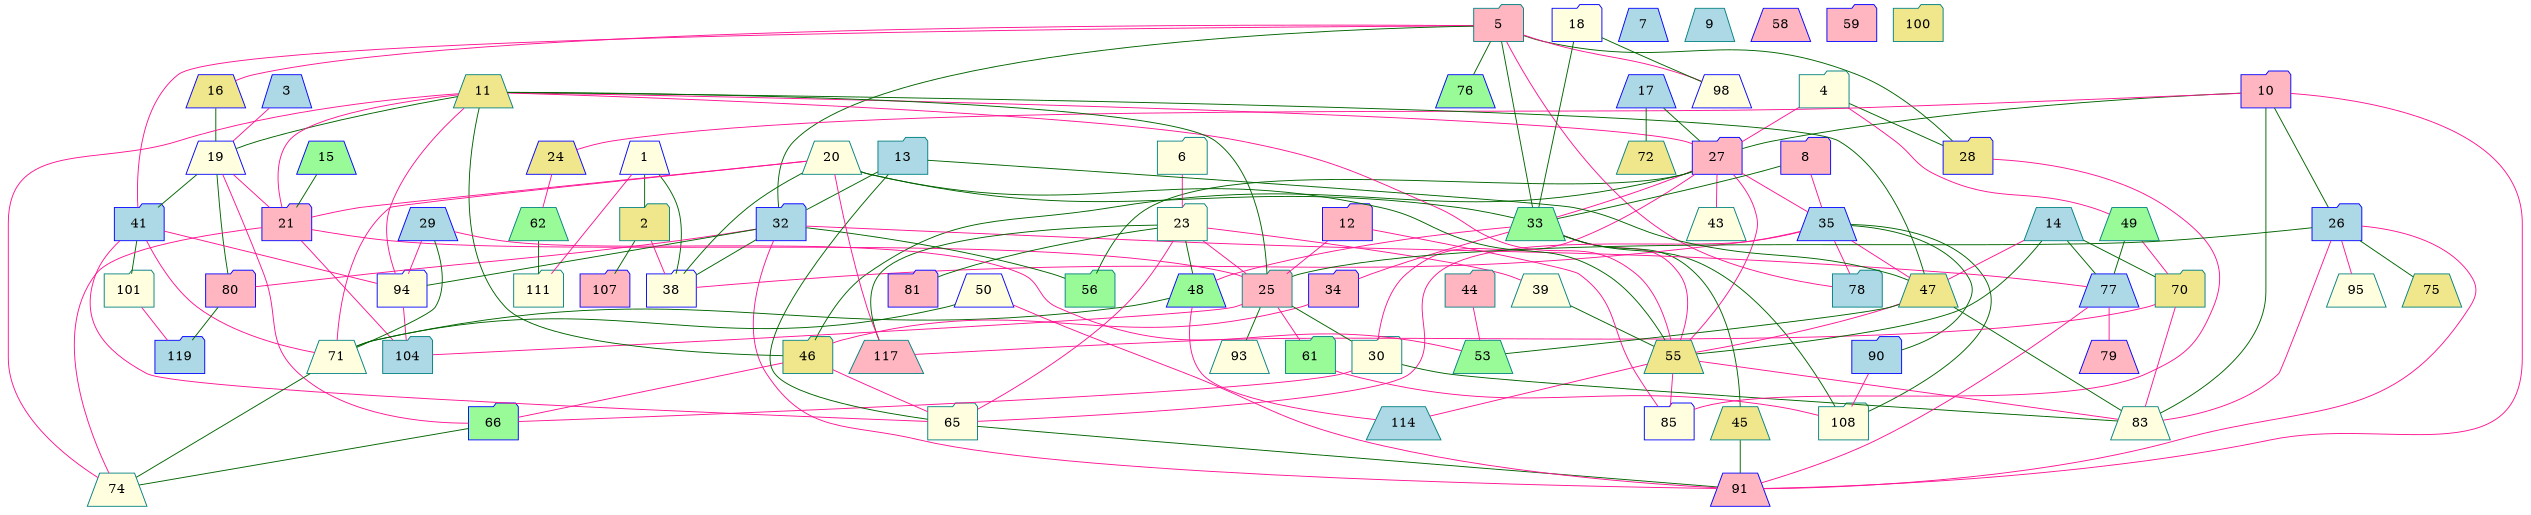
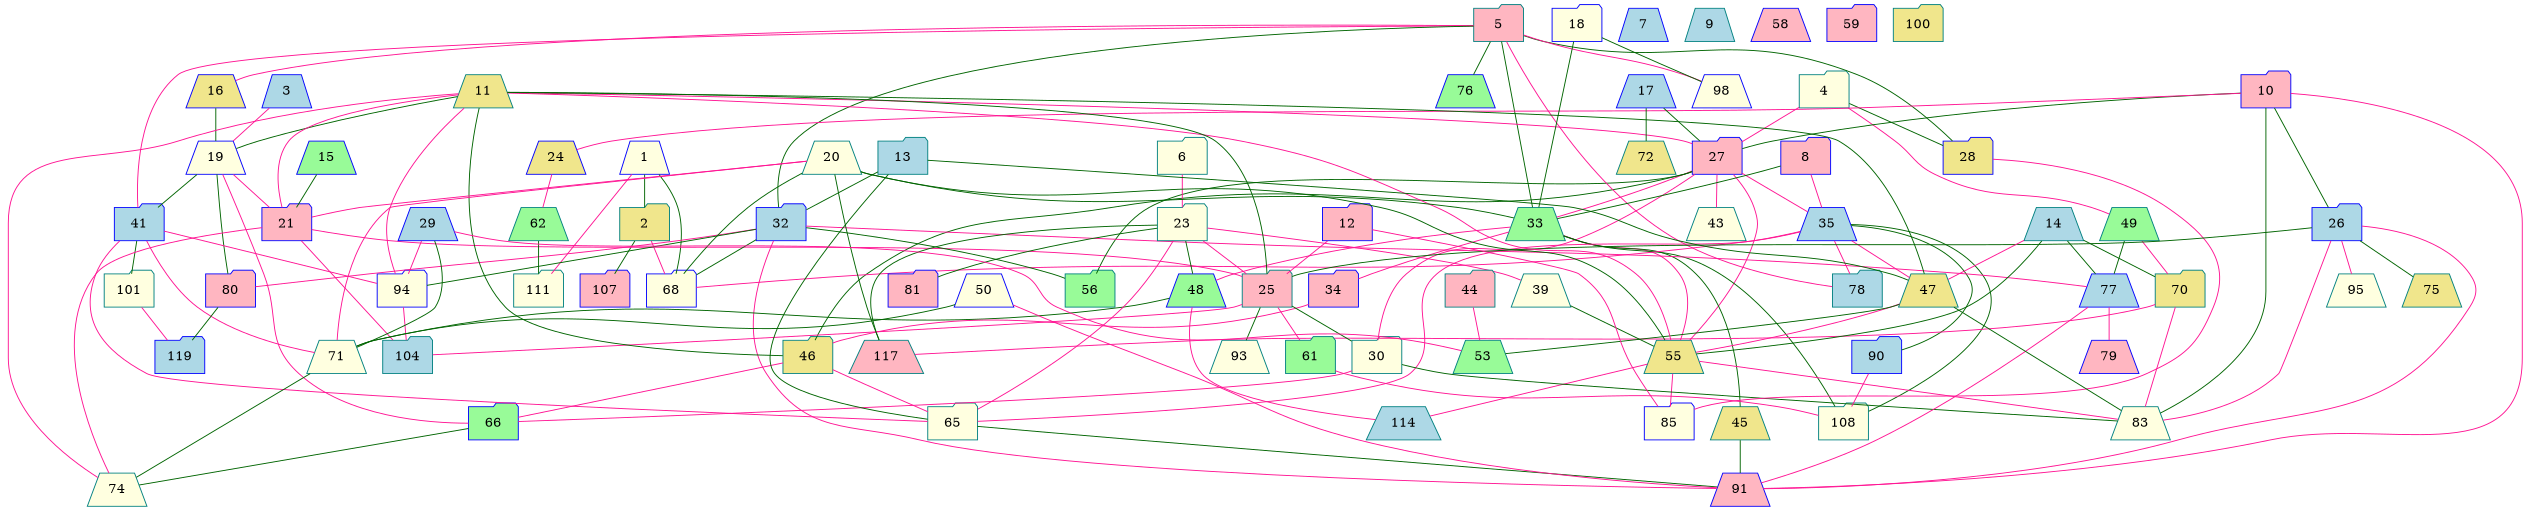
edge "20" -- "117": color deeppink -> darkgreen
node "38": label "38" -> "68"
